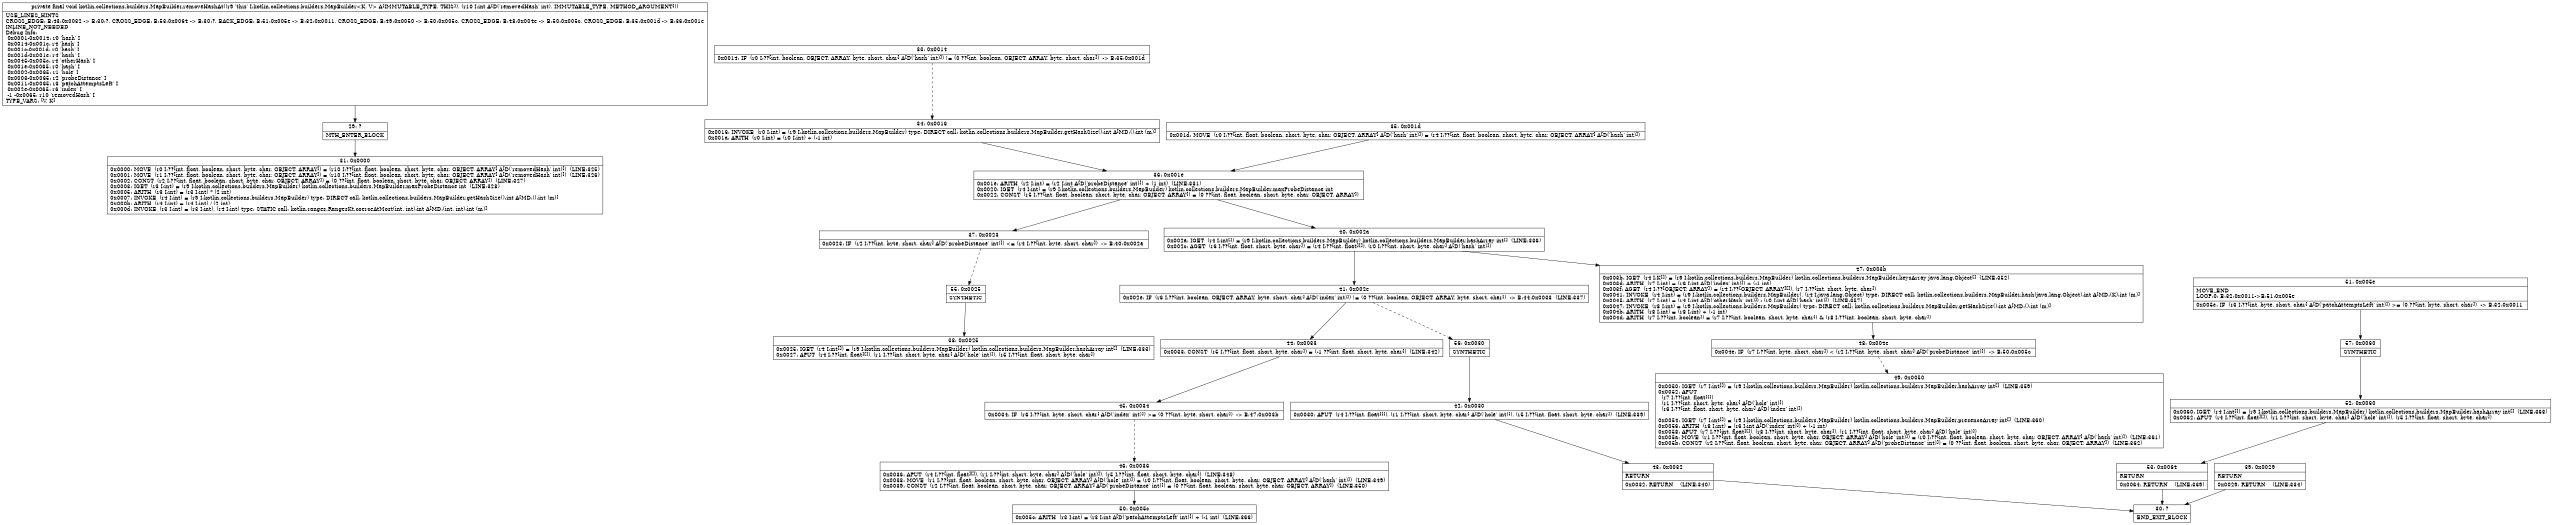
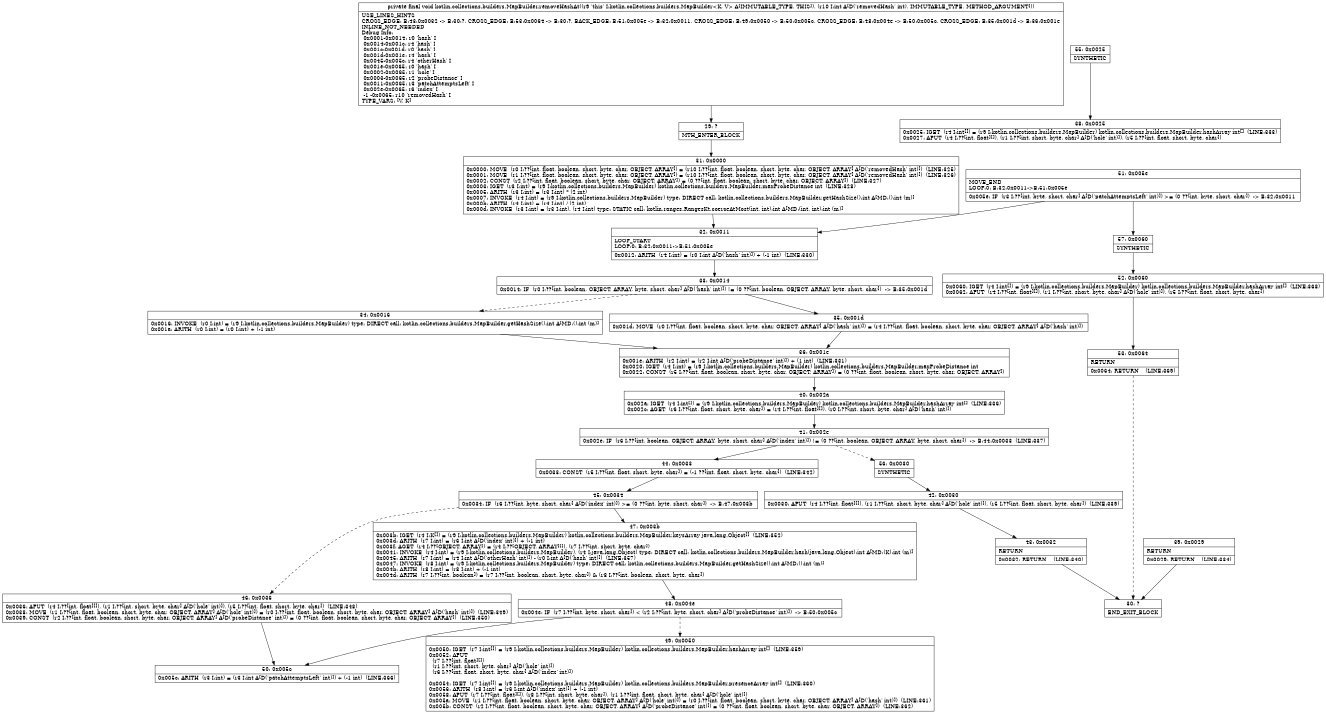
node "37: 0x0023": removed
node "32: 0x0011": added
edge "40: 0x002a" -> "47: 0x003b": now "45: 0x0034" -> "47: 0x003b"
edge "33: 0x0014" -> "35: 0x001d": added
edge "53: 0x0064" -> "30: ?": style solid -> dashed
edge "48: 0x004e" -> "50: 0x005c": added
